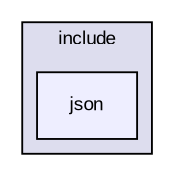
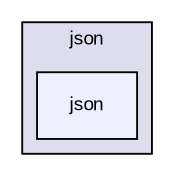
cluster "include": label "include" -> "json"
